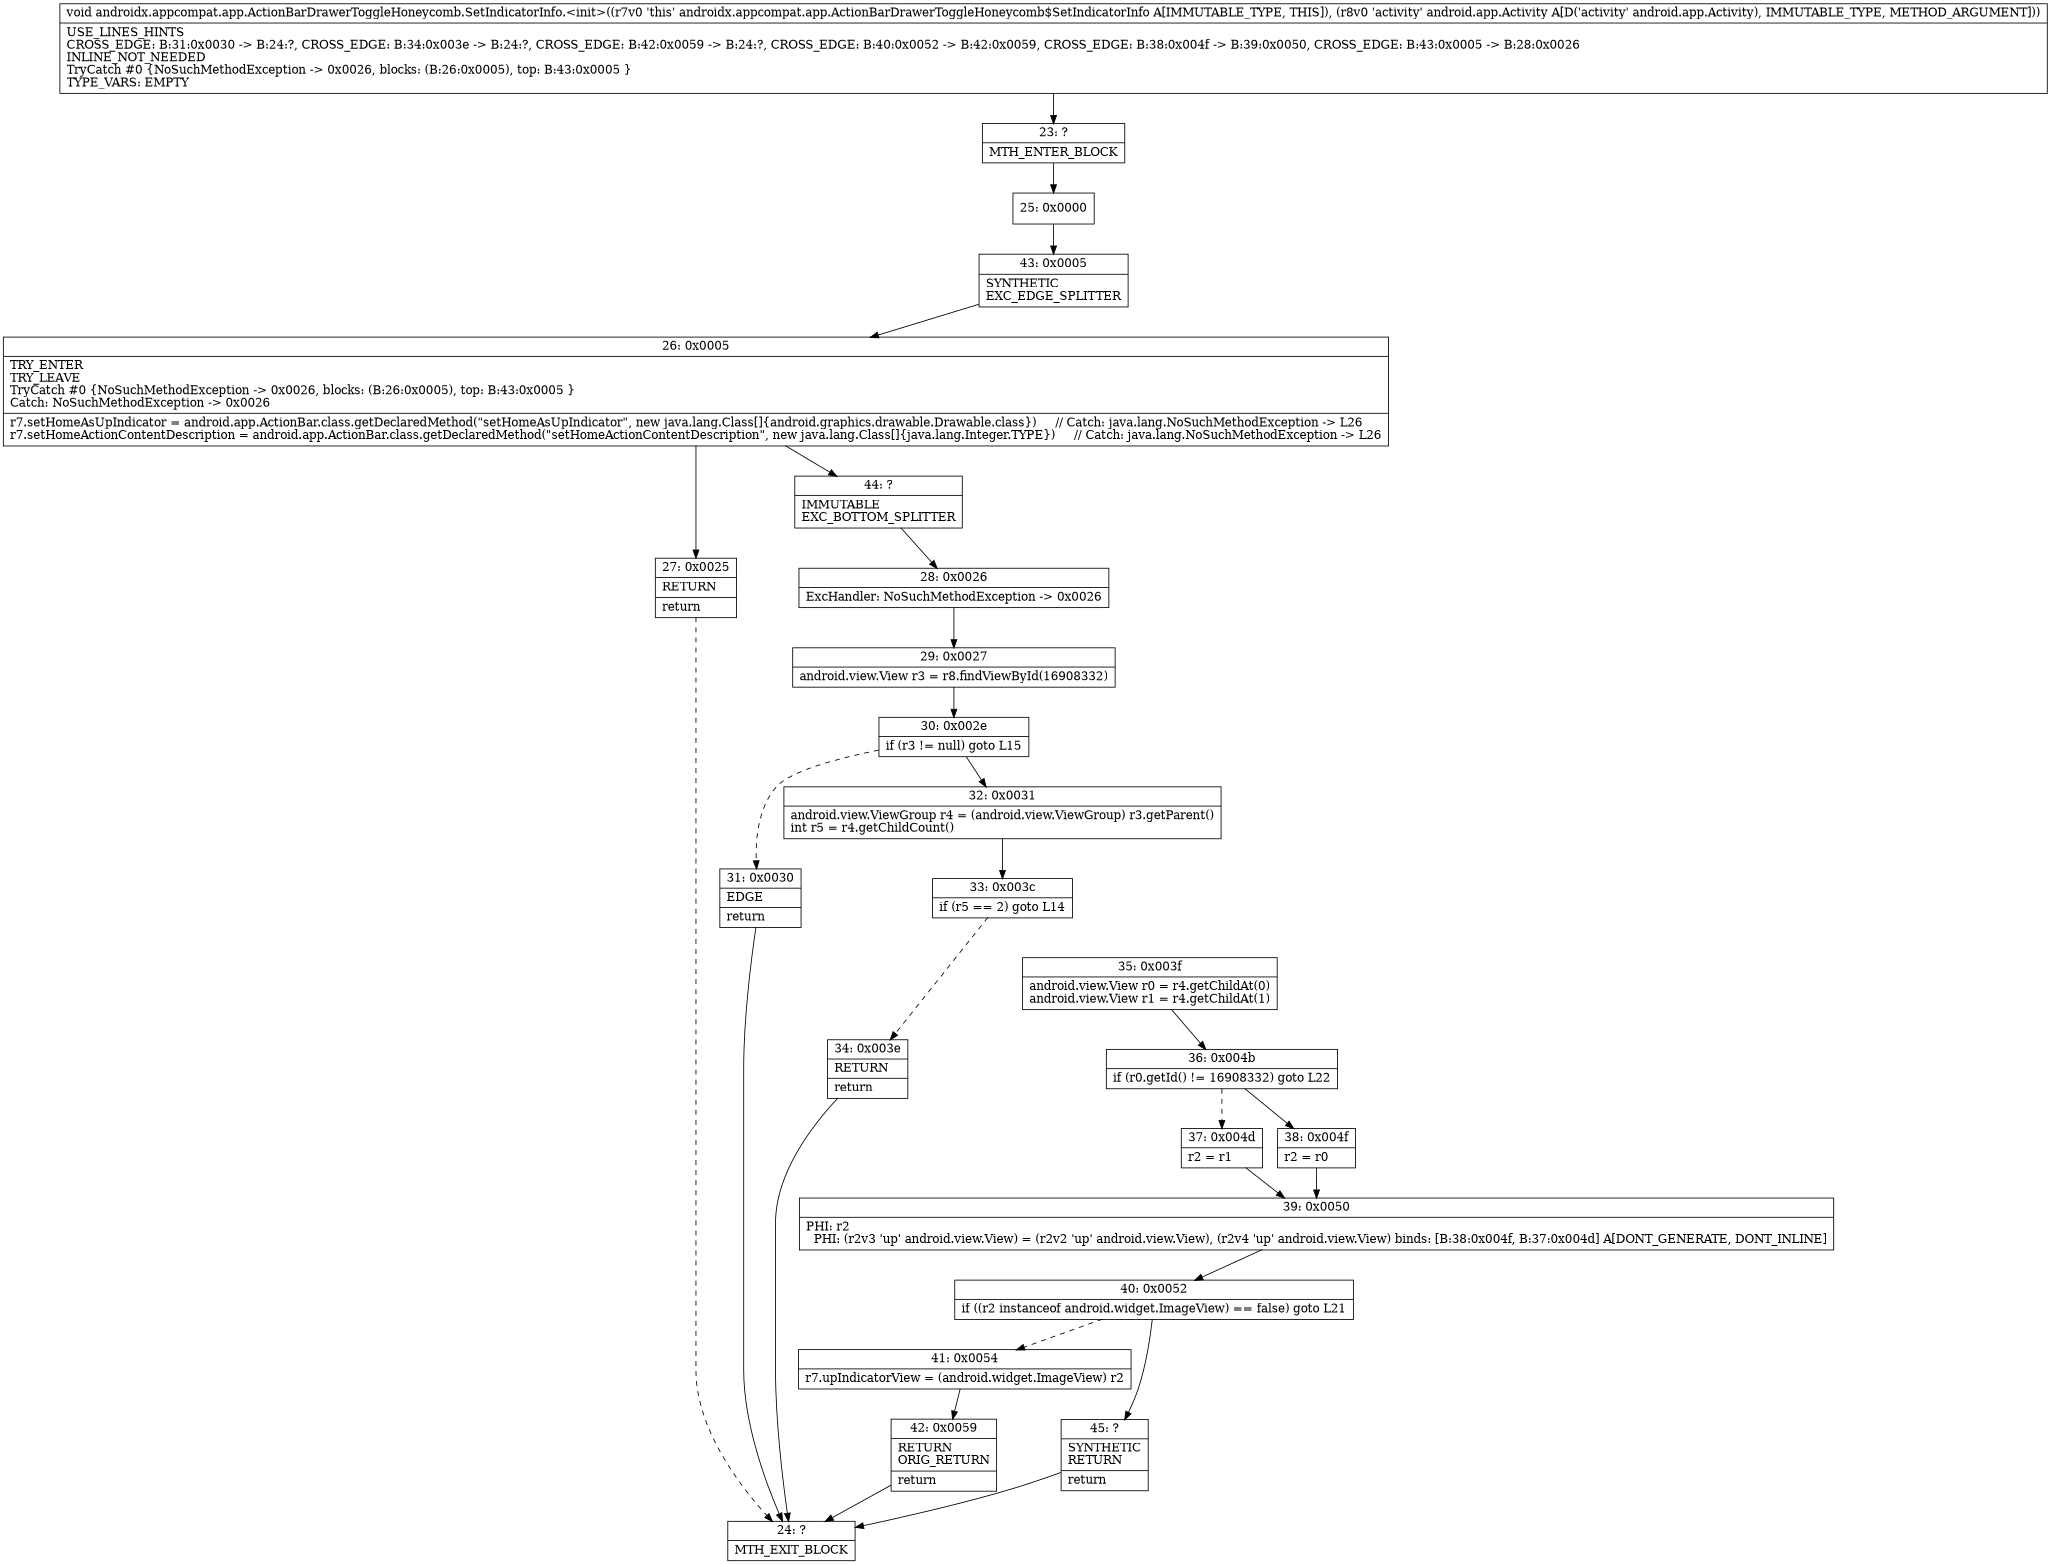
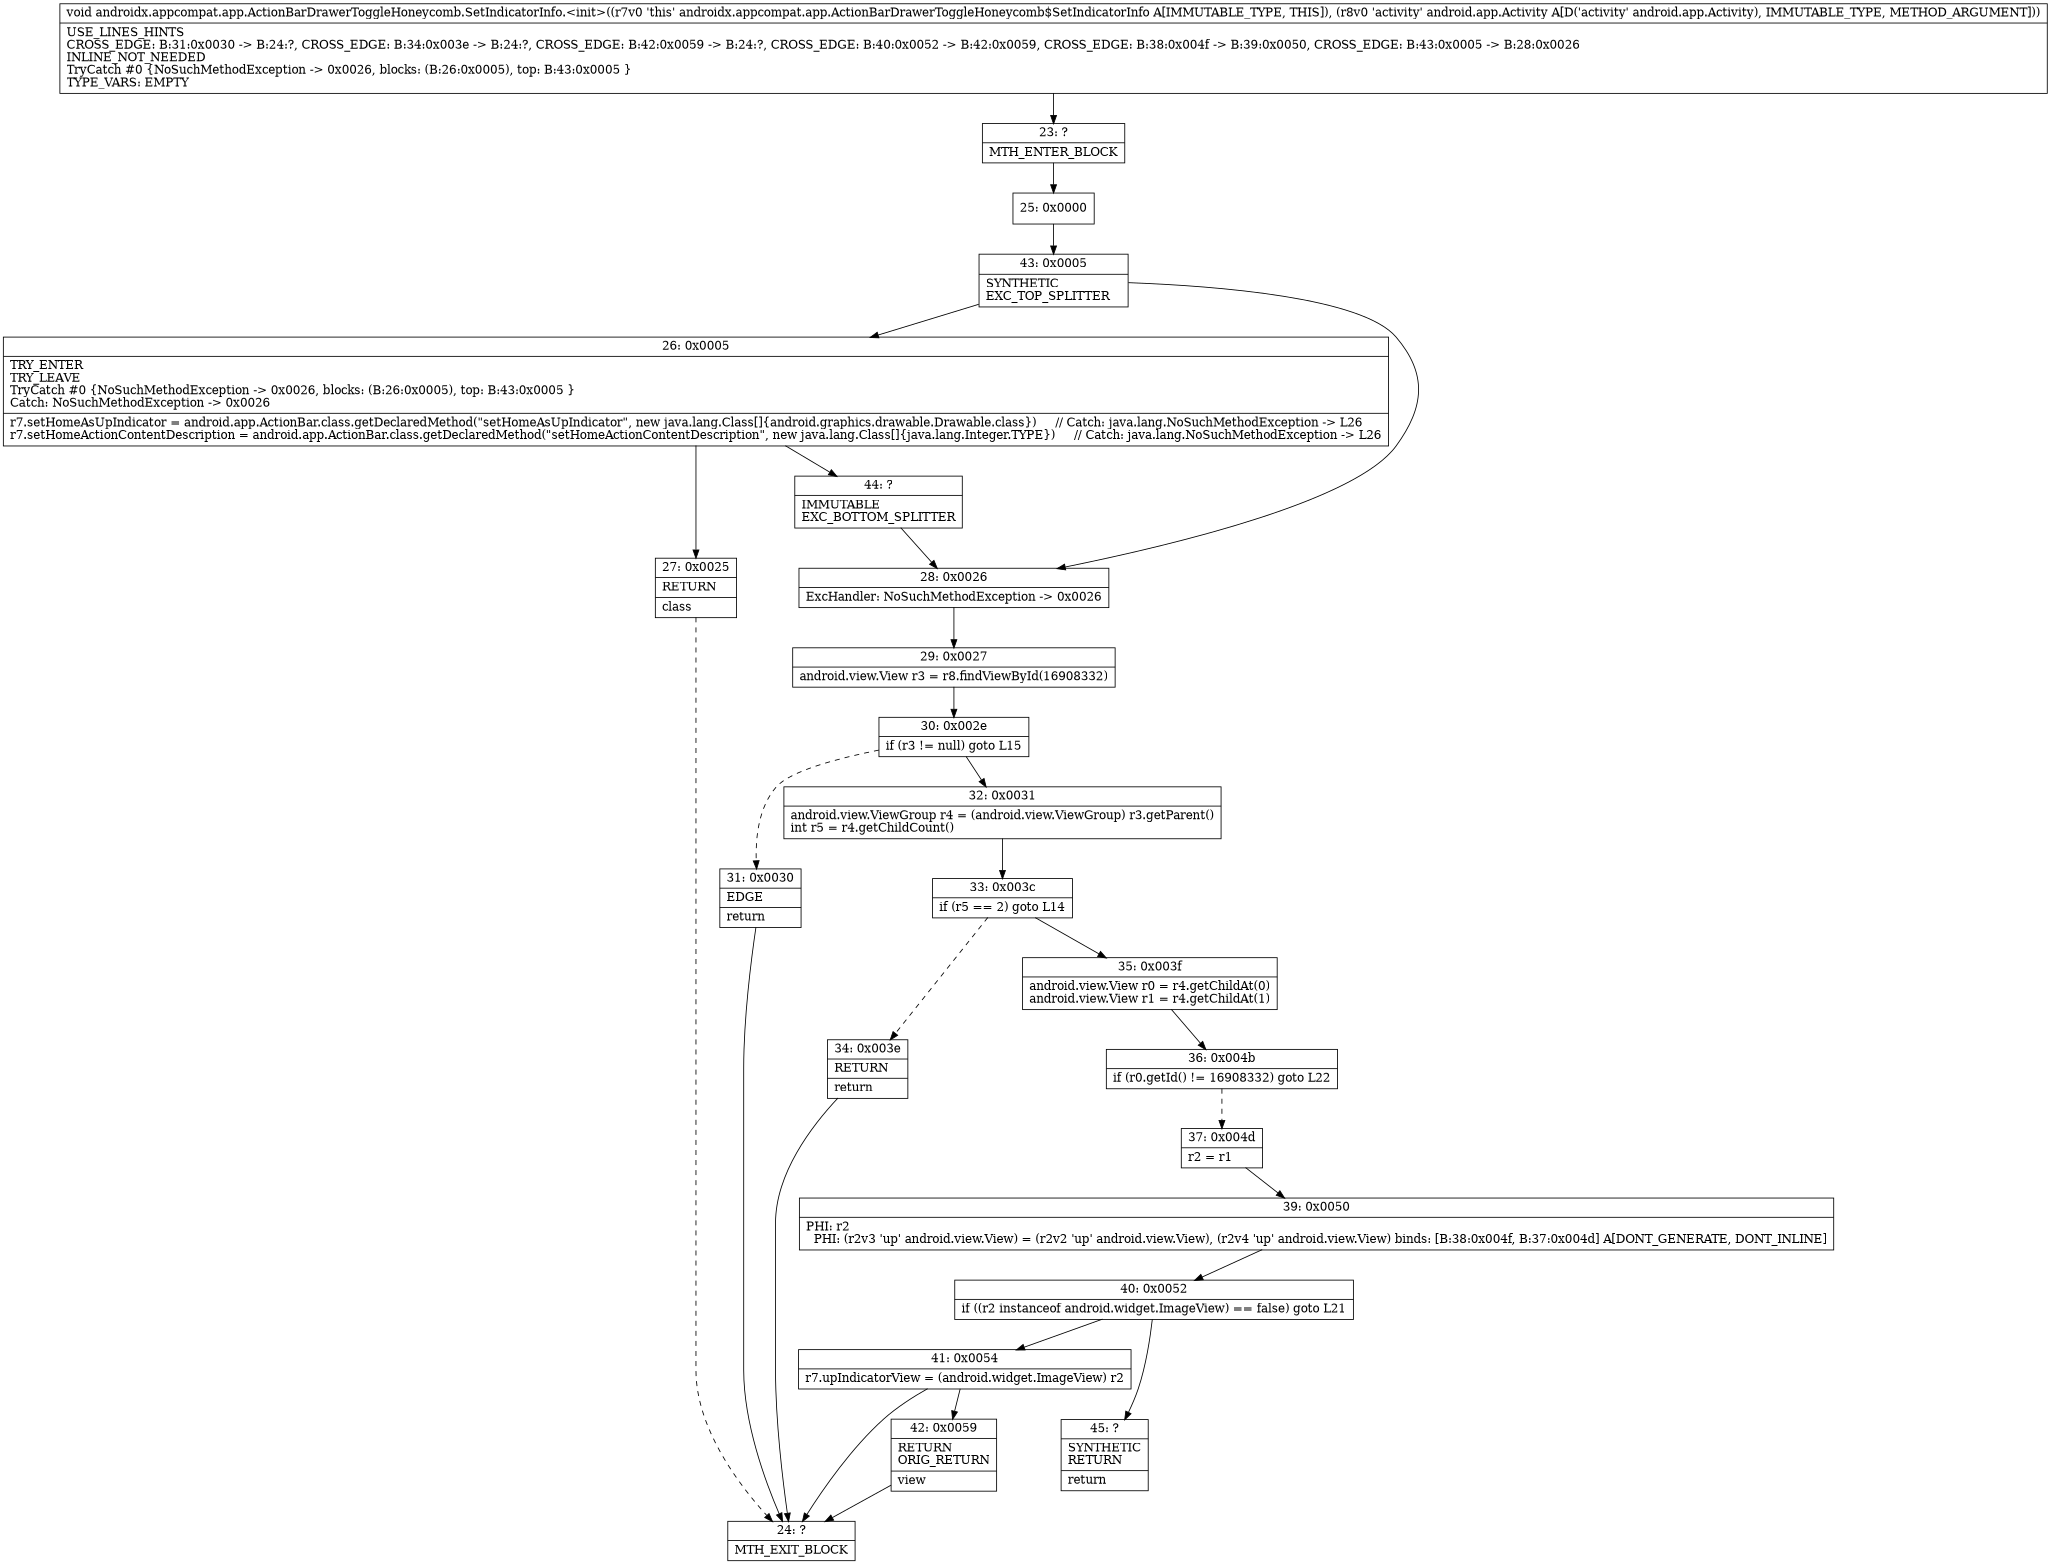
node "43: 0x0005": text "EXC_EDGE_SPLITTER" -> "EXC_TOP_SPLITTER"
edge "43: 0x0005" -> "28: 0x0026": added
node "27: 0x0025": text "return" -> "class"
edge "33: 0x003c" -> "35: 0x003f": added
node "38: 0x004f": removed
edge "40: 0x0052" -> "41: 0x0054": style dashed -> solid
node "42: 0x0059": text "return" -> "view"
edge "45: ?" -> "24: ?": now "41: 0x0054" -> "24: ?"
